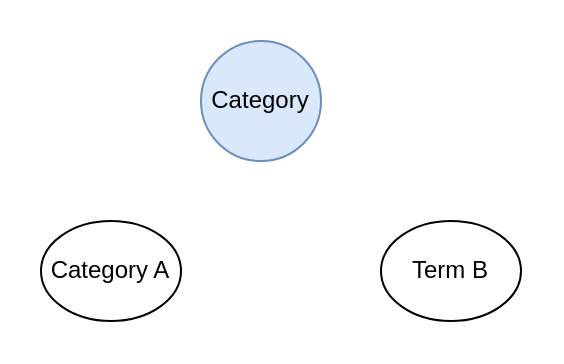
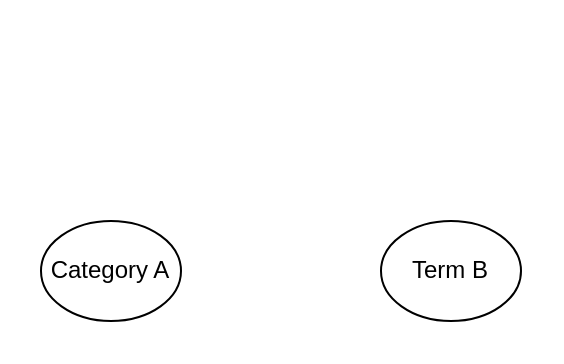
node "Category": removed
